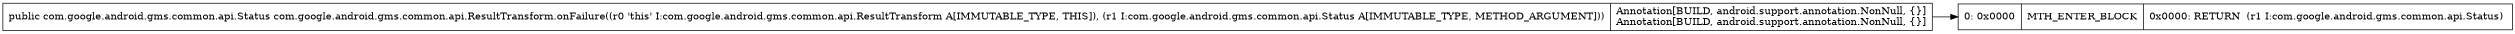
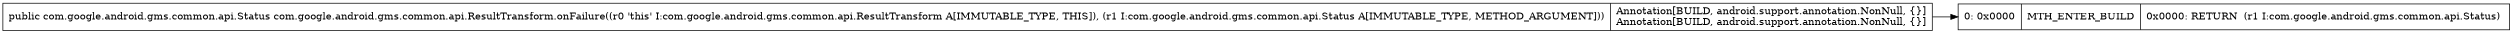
node "0: 0x0000": text "MTH_ENTER_BLOCK" -> "MTH_ENTER_BUILD"
